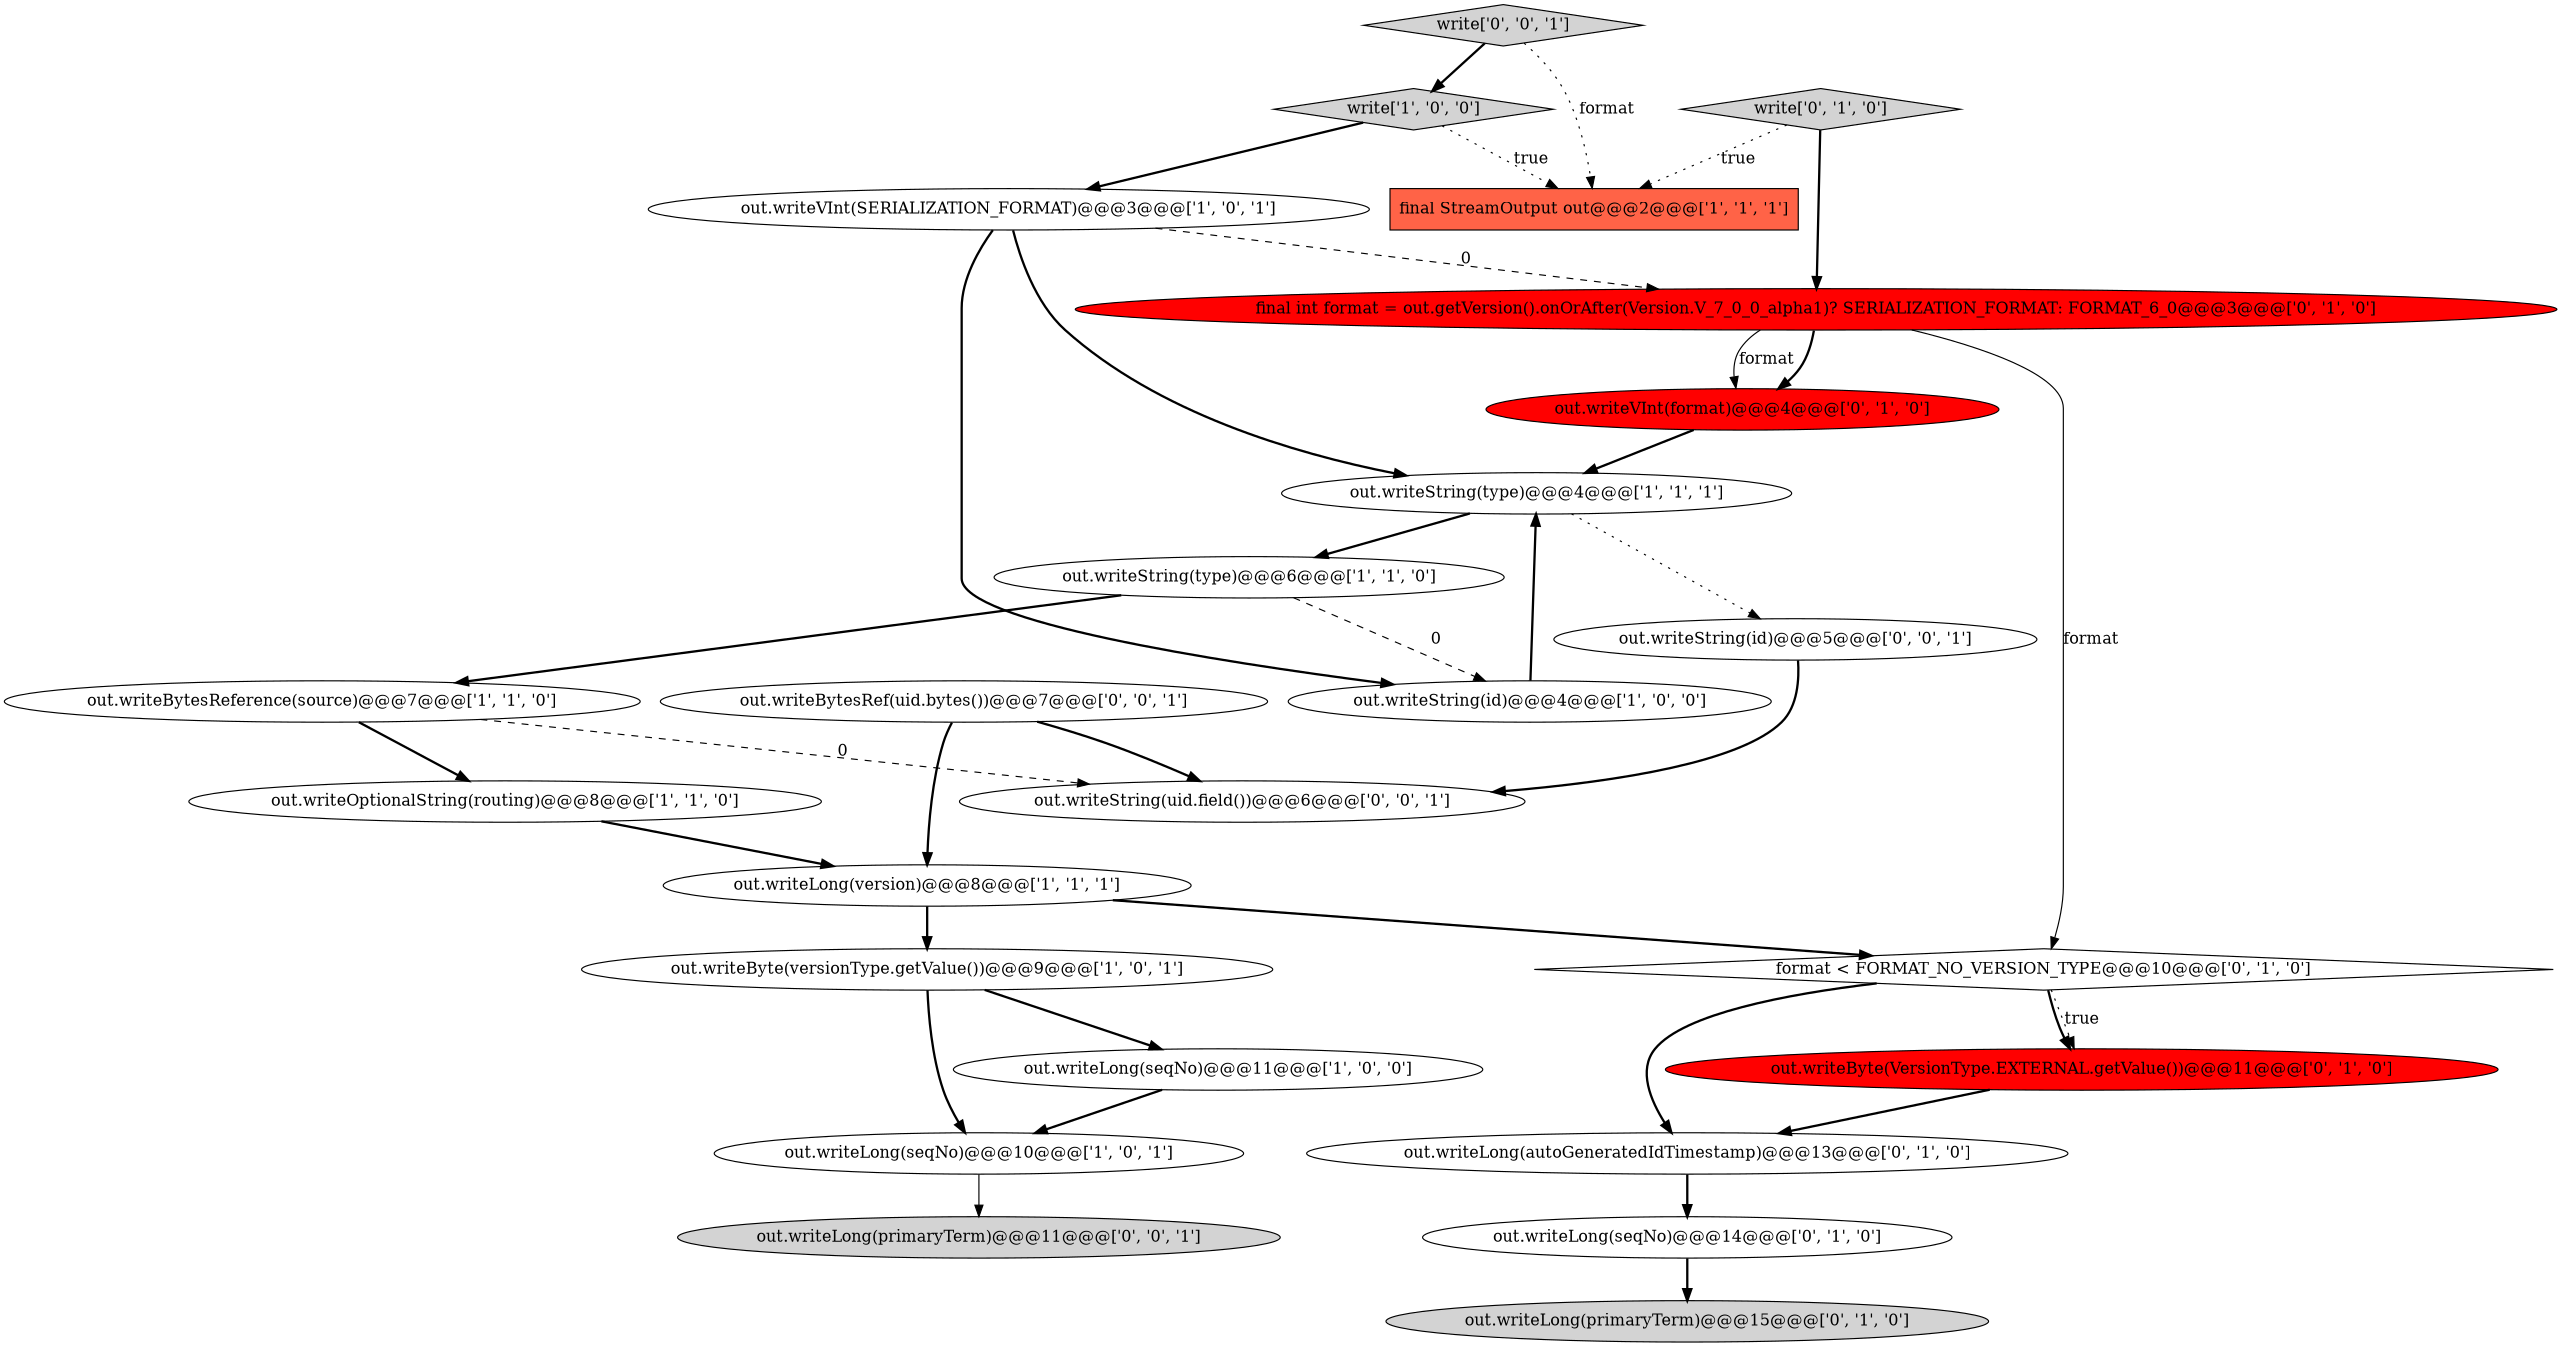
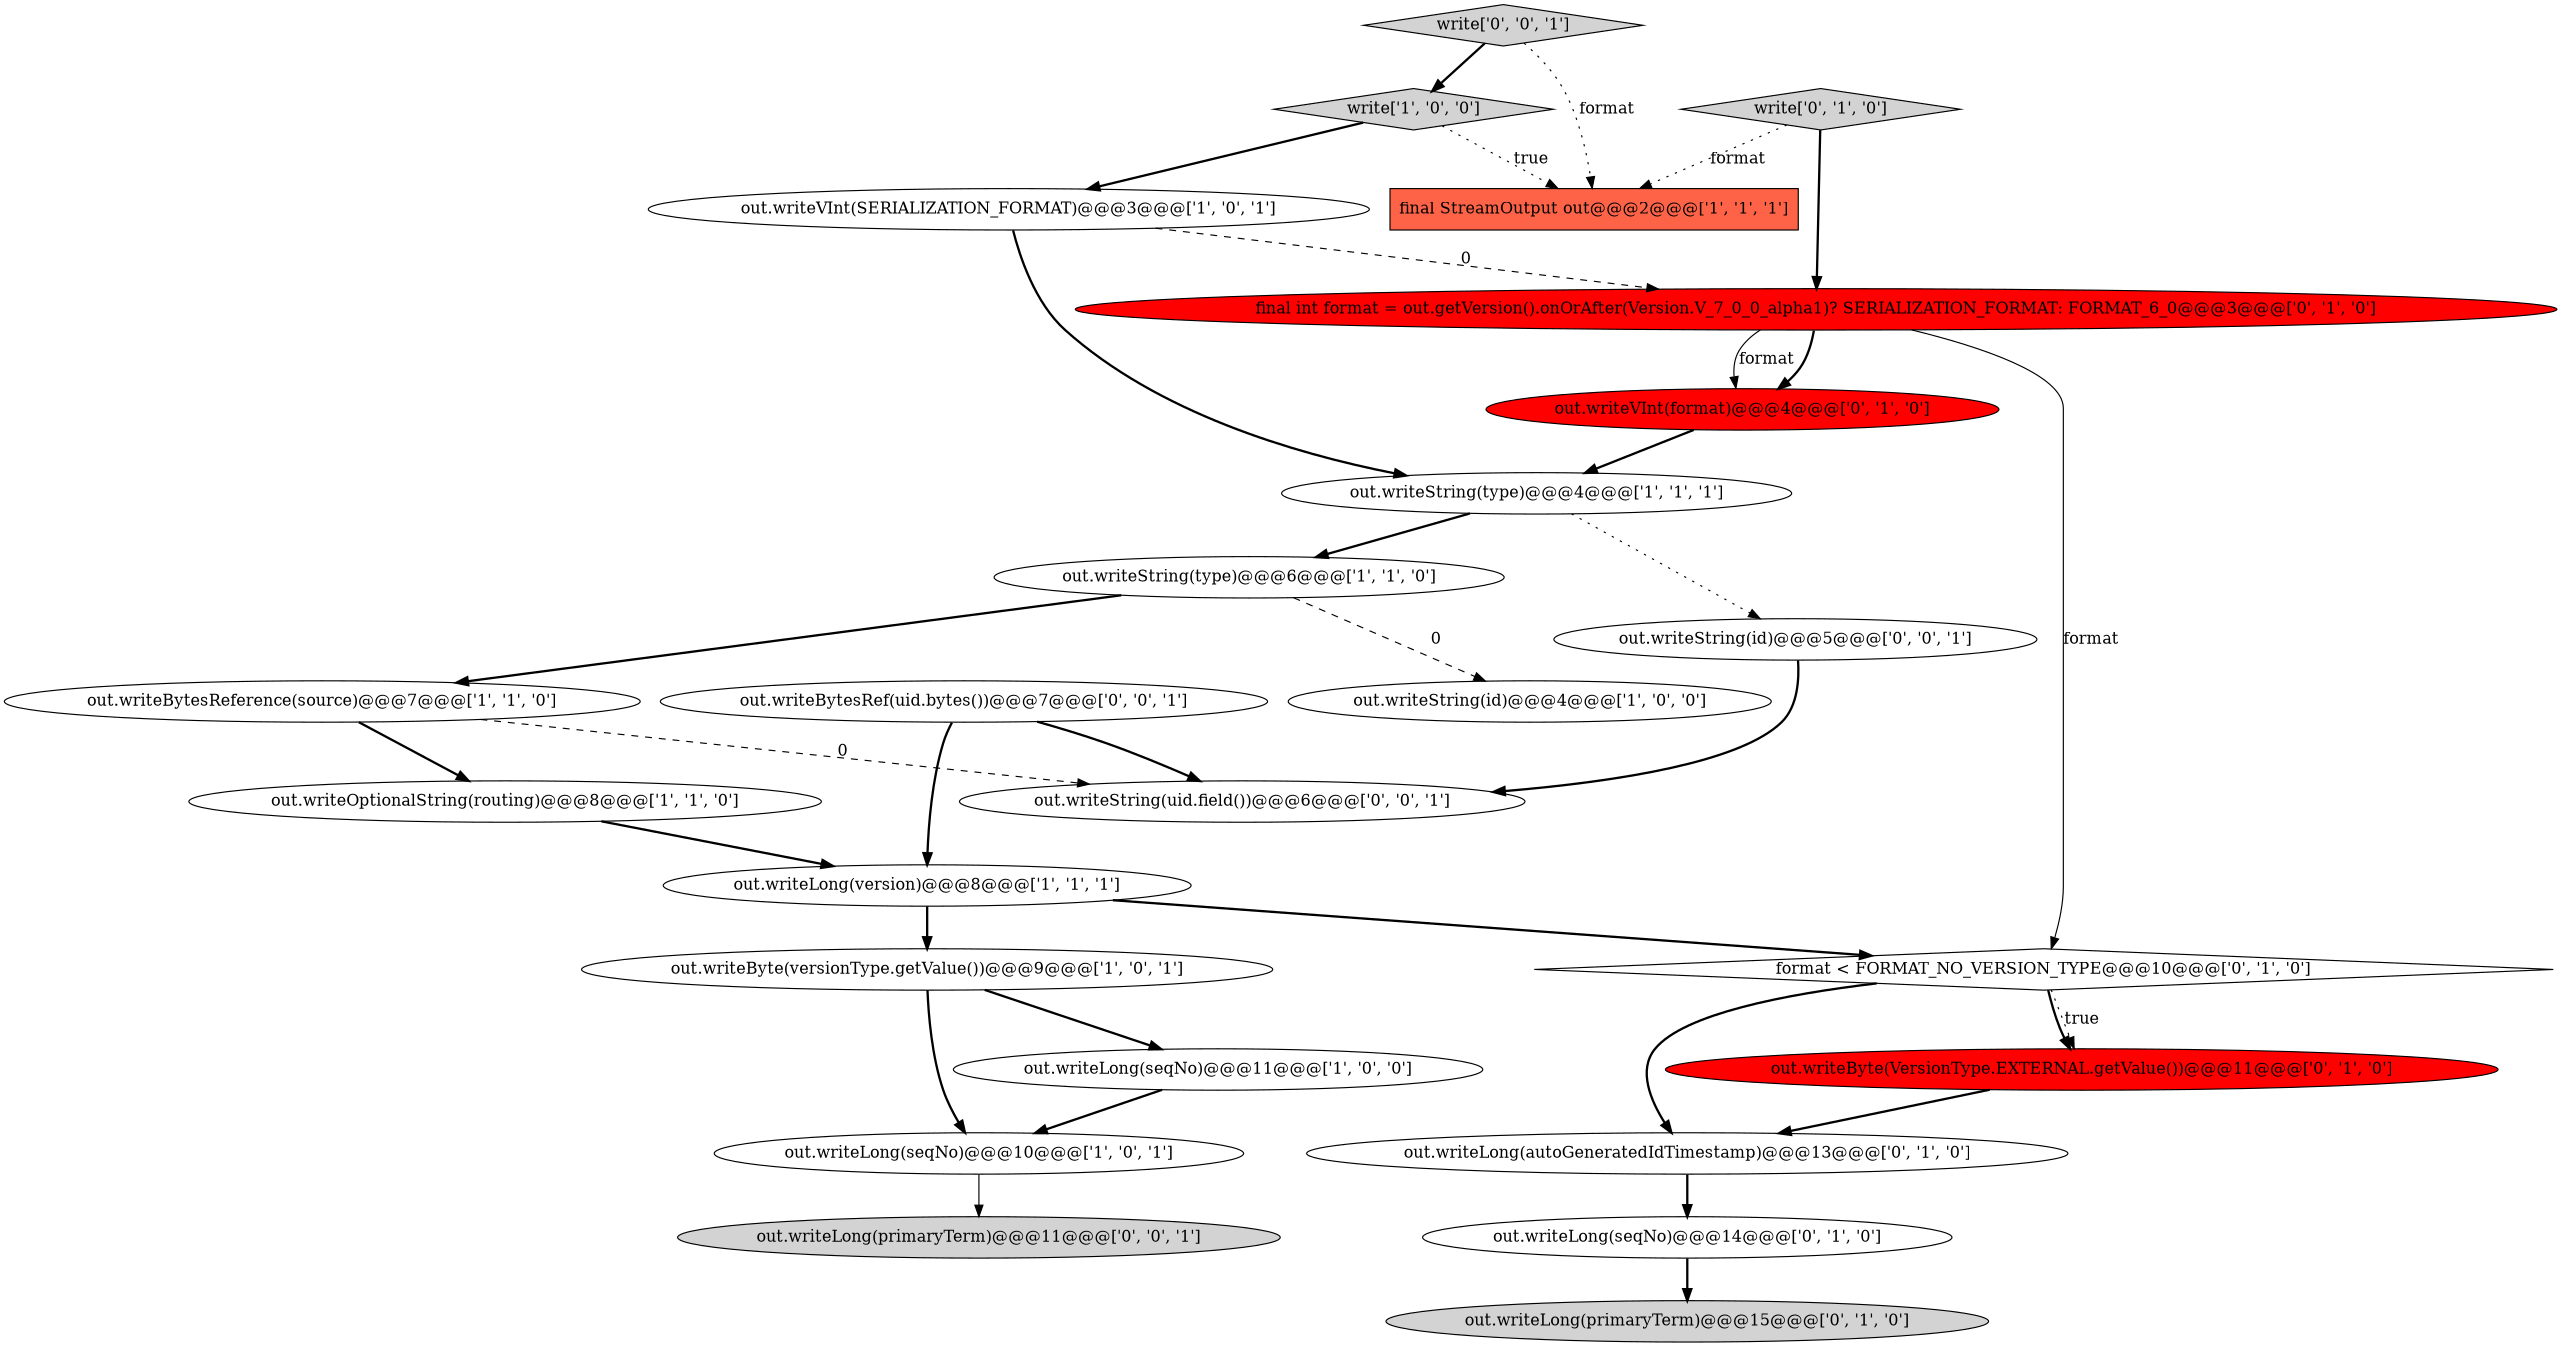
edge "write['0', '1', '0']" -> "final StreamOutput out@@@2@@@['1', '1', '1']": label "true" -> "format"
edge "out.writeString(id)@@@4@@@['1', '0', '0']" -> "out.writeString(type)@@@4@@@['1', '1', '1']": removed
edge "out.writeVInt(SERIALIZATION_FORMAT)@@@3@@@['1', '0', '1']" -> "out.writeString(id)@@@4@@@['1', '0', '0']": removed
